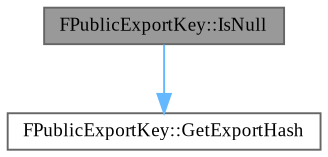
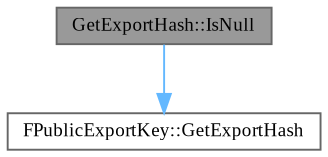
node "FPublicExportKey::IsNull": label "FPublicExportKey::IsNull" -> "GetExportHash::IsNull"
